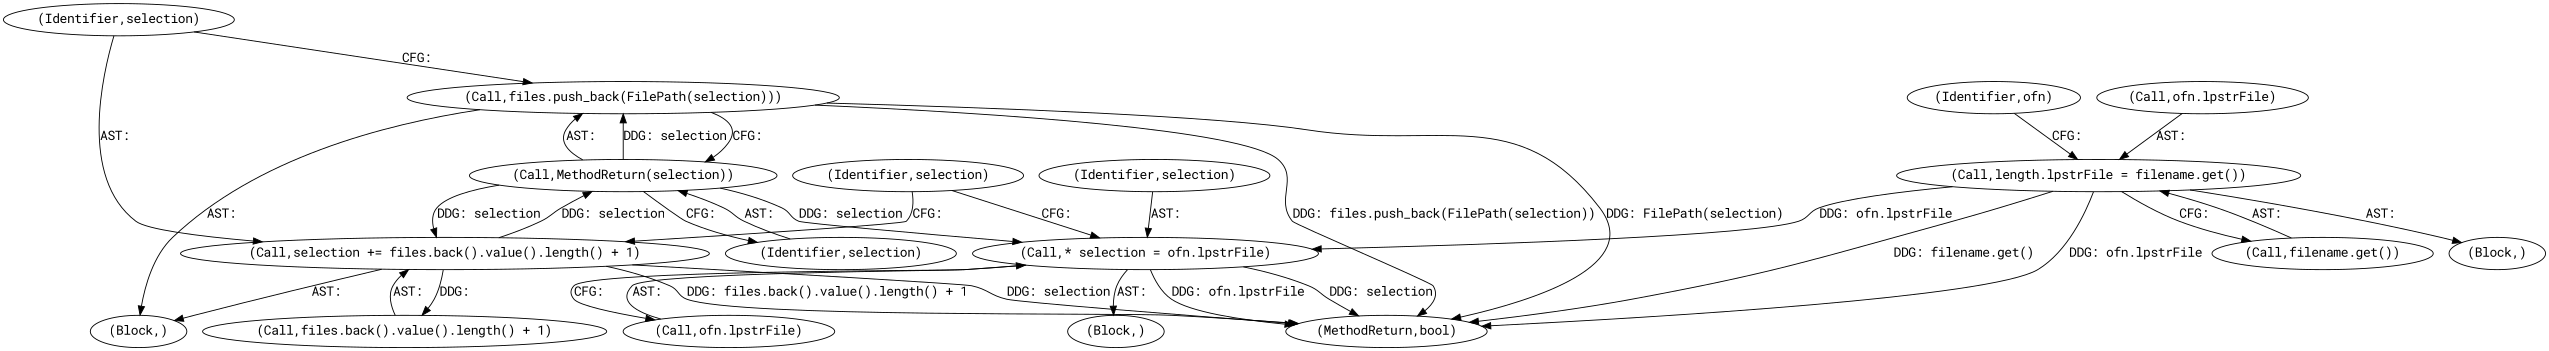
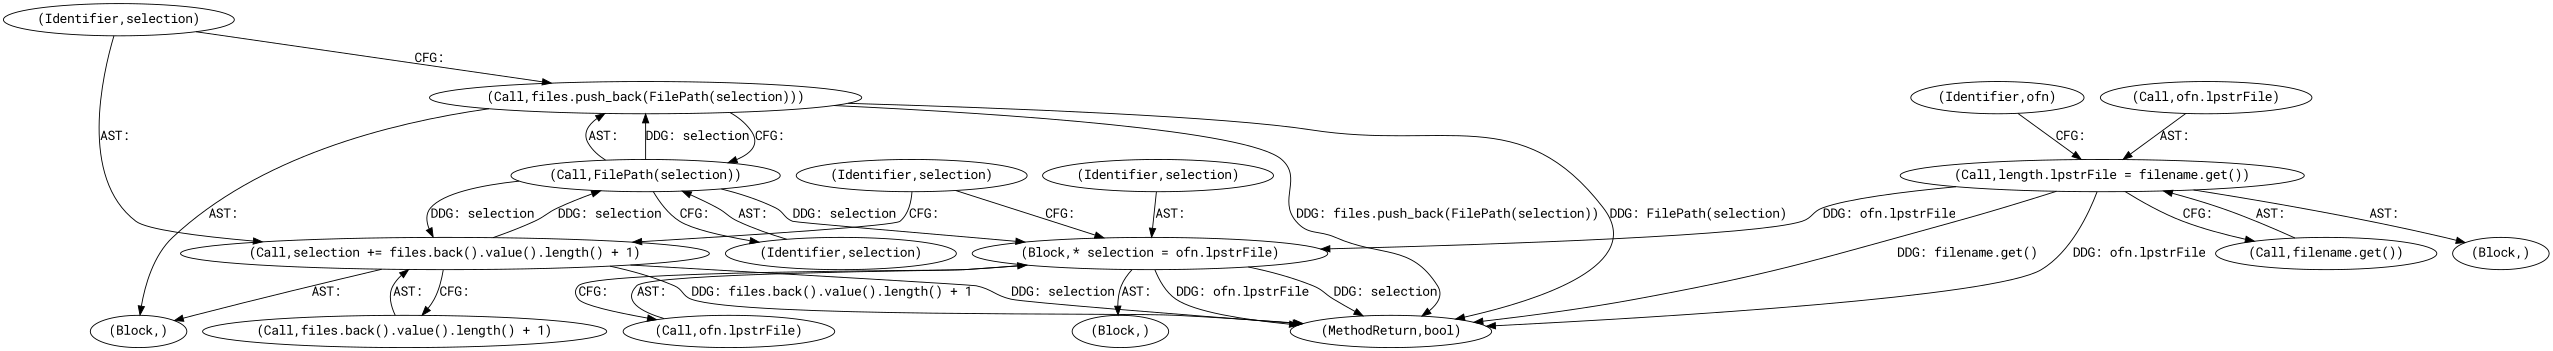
node "(Call,MethodReturn(selection))": label "(Call,MethodReturn(selection))" -> "(Call,FilePath(selection))"
node "(Call,* selection = ofn.lpstrFile)": label "(Call,* selection = ofn.lpstrFile)" -> "(Block,* selection = ofn.lpstrFile)"
edge "(Call,selection += files.back().value().length() + 1)" -> "(Call,files.back().value().length() + 1)": label "DDG: " -> "CFG: "
